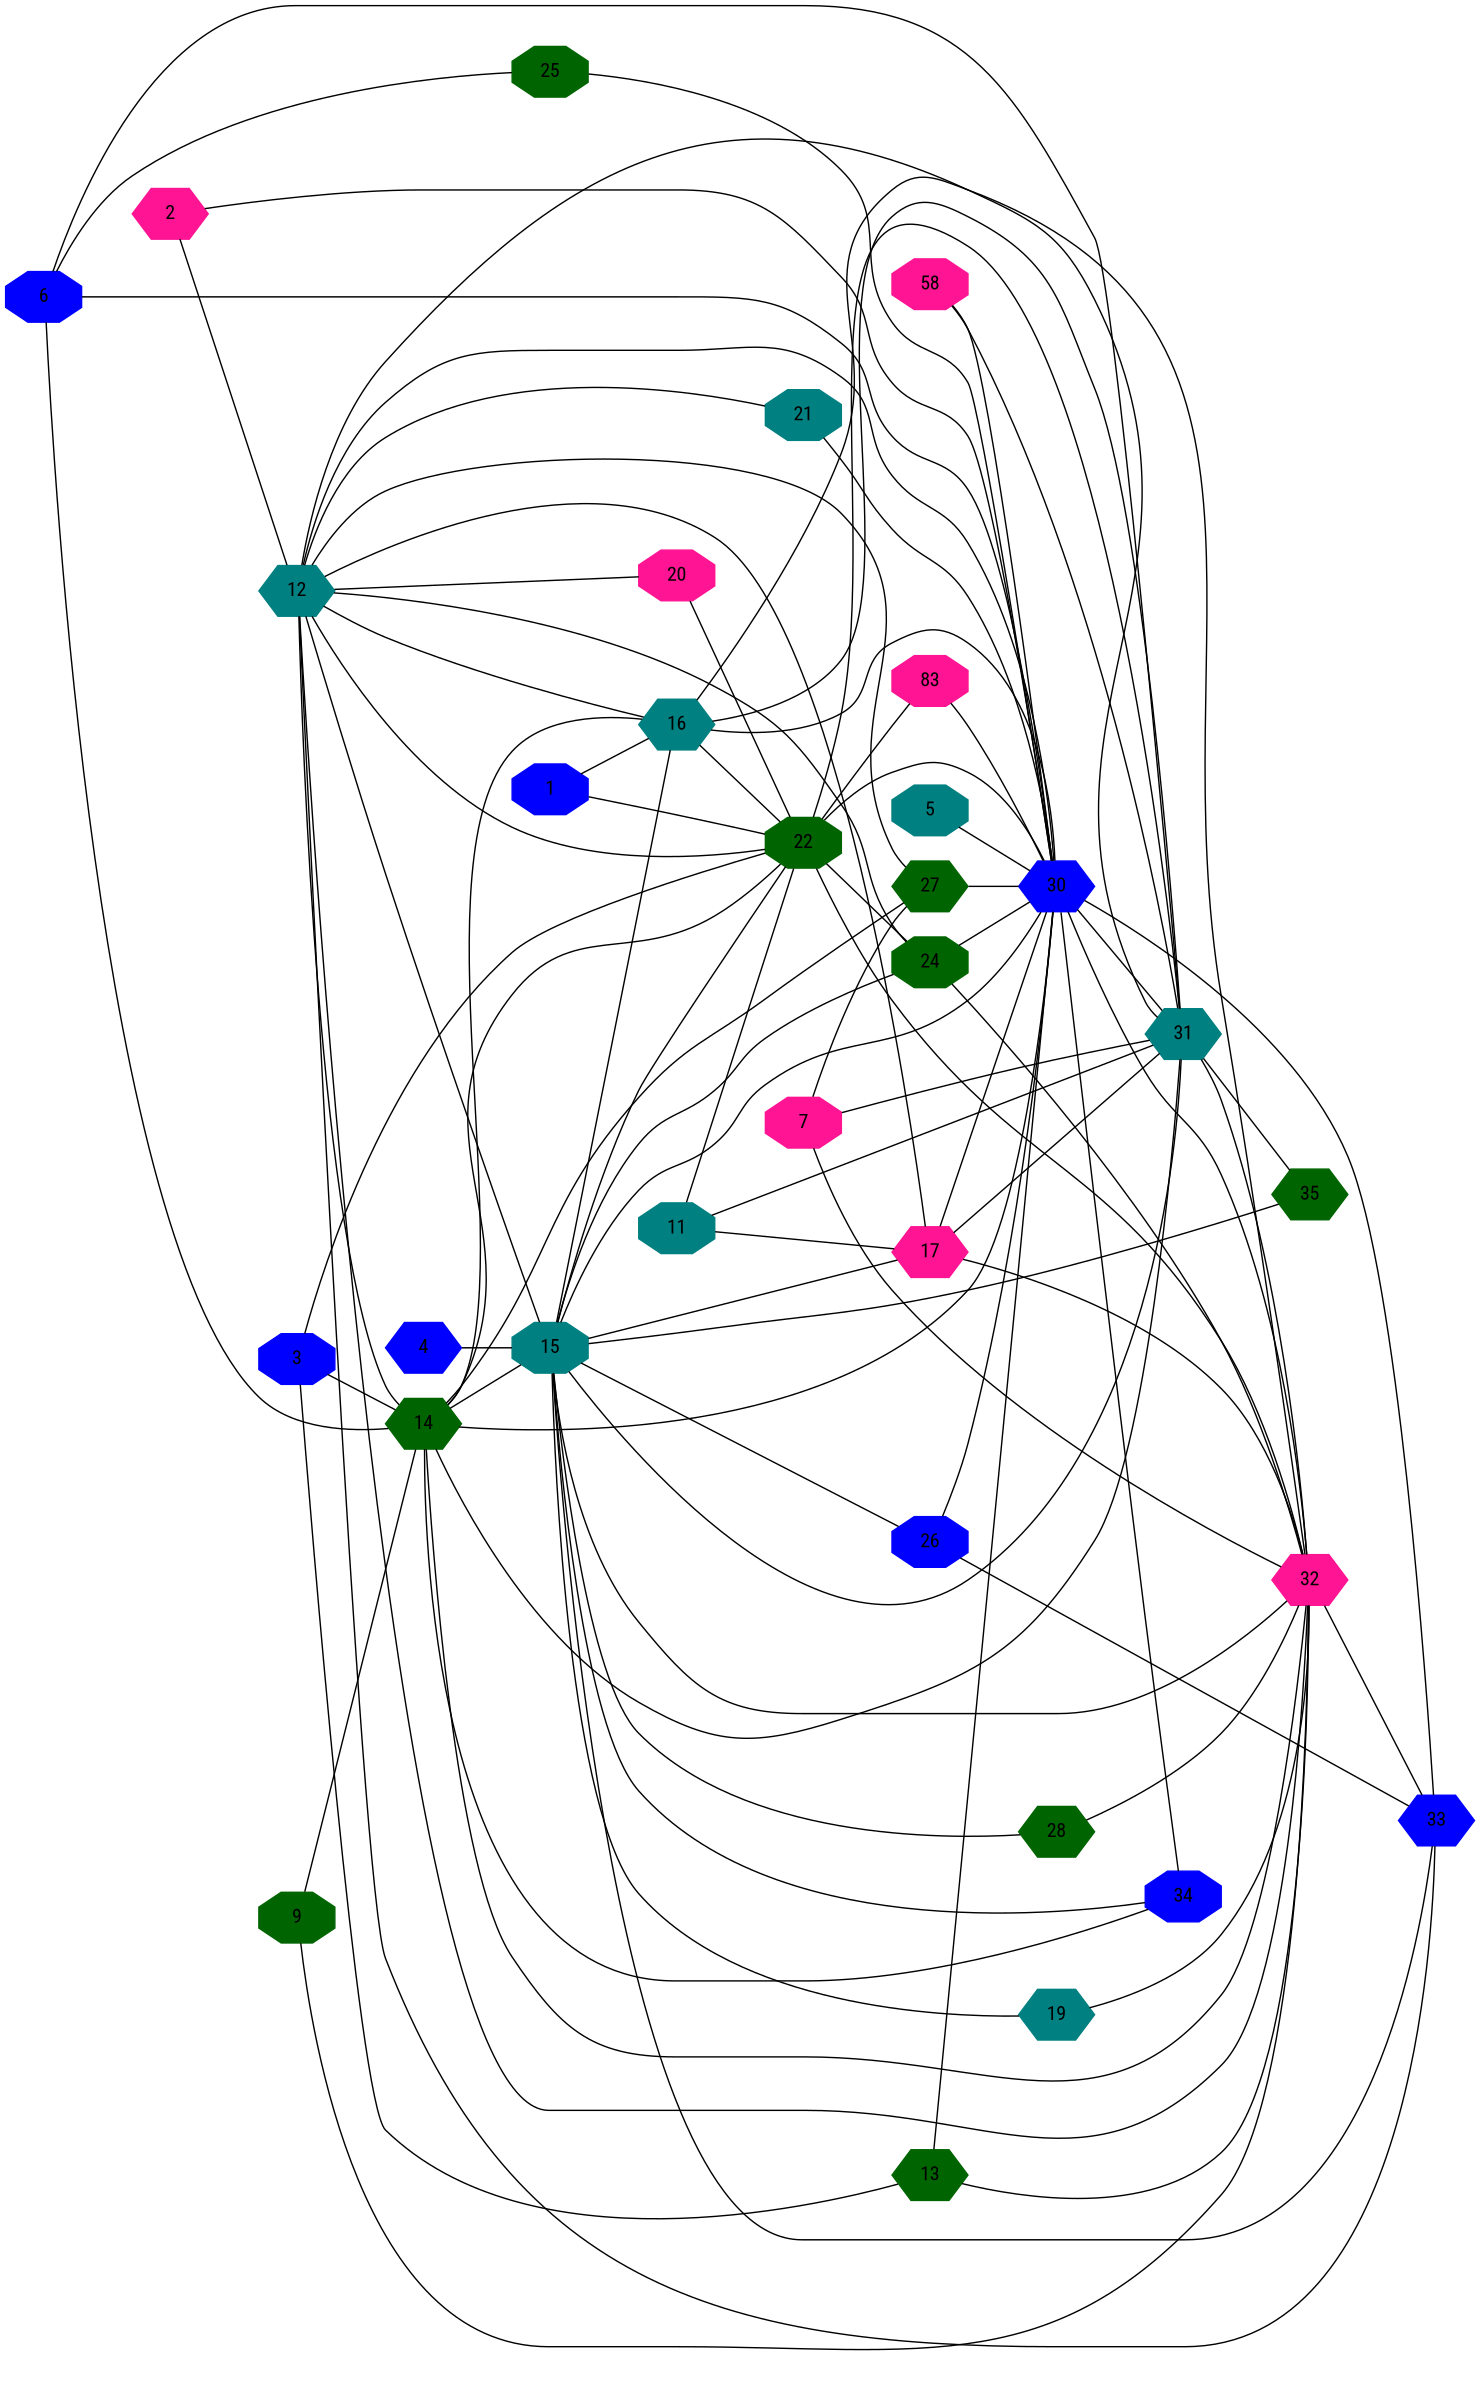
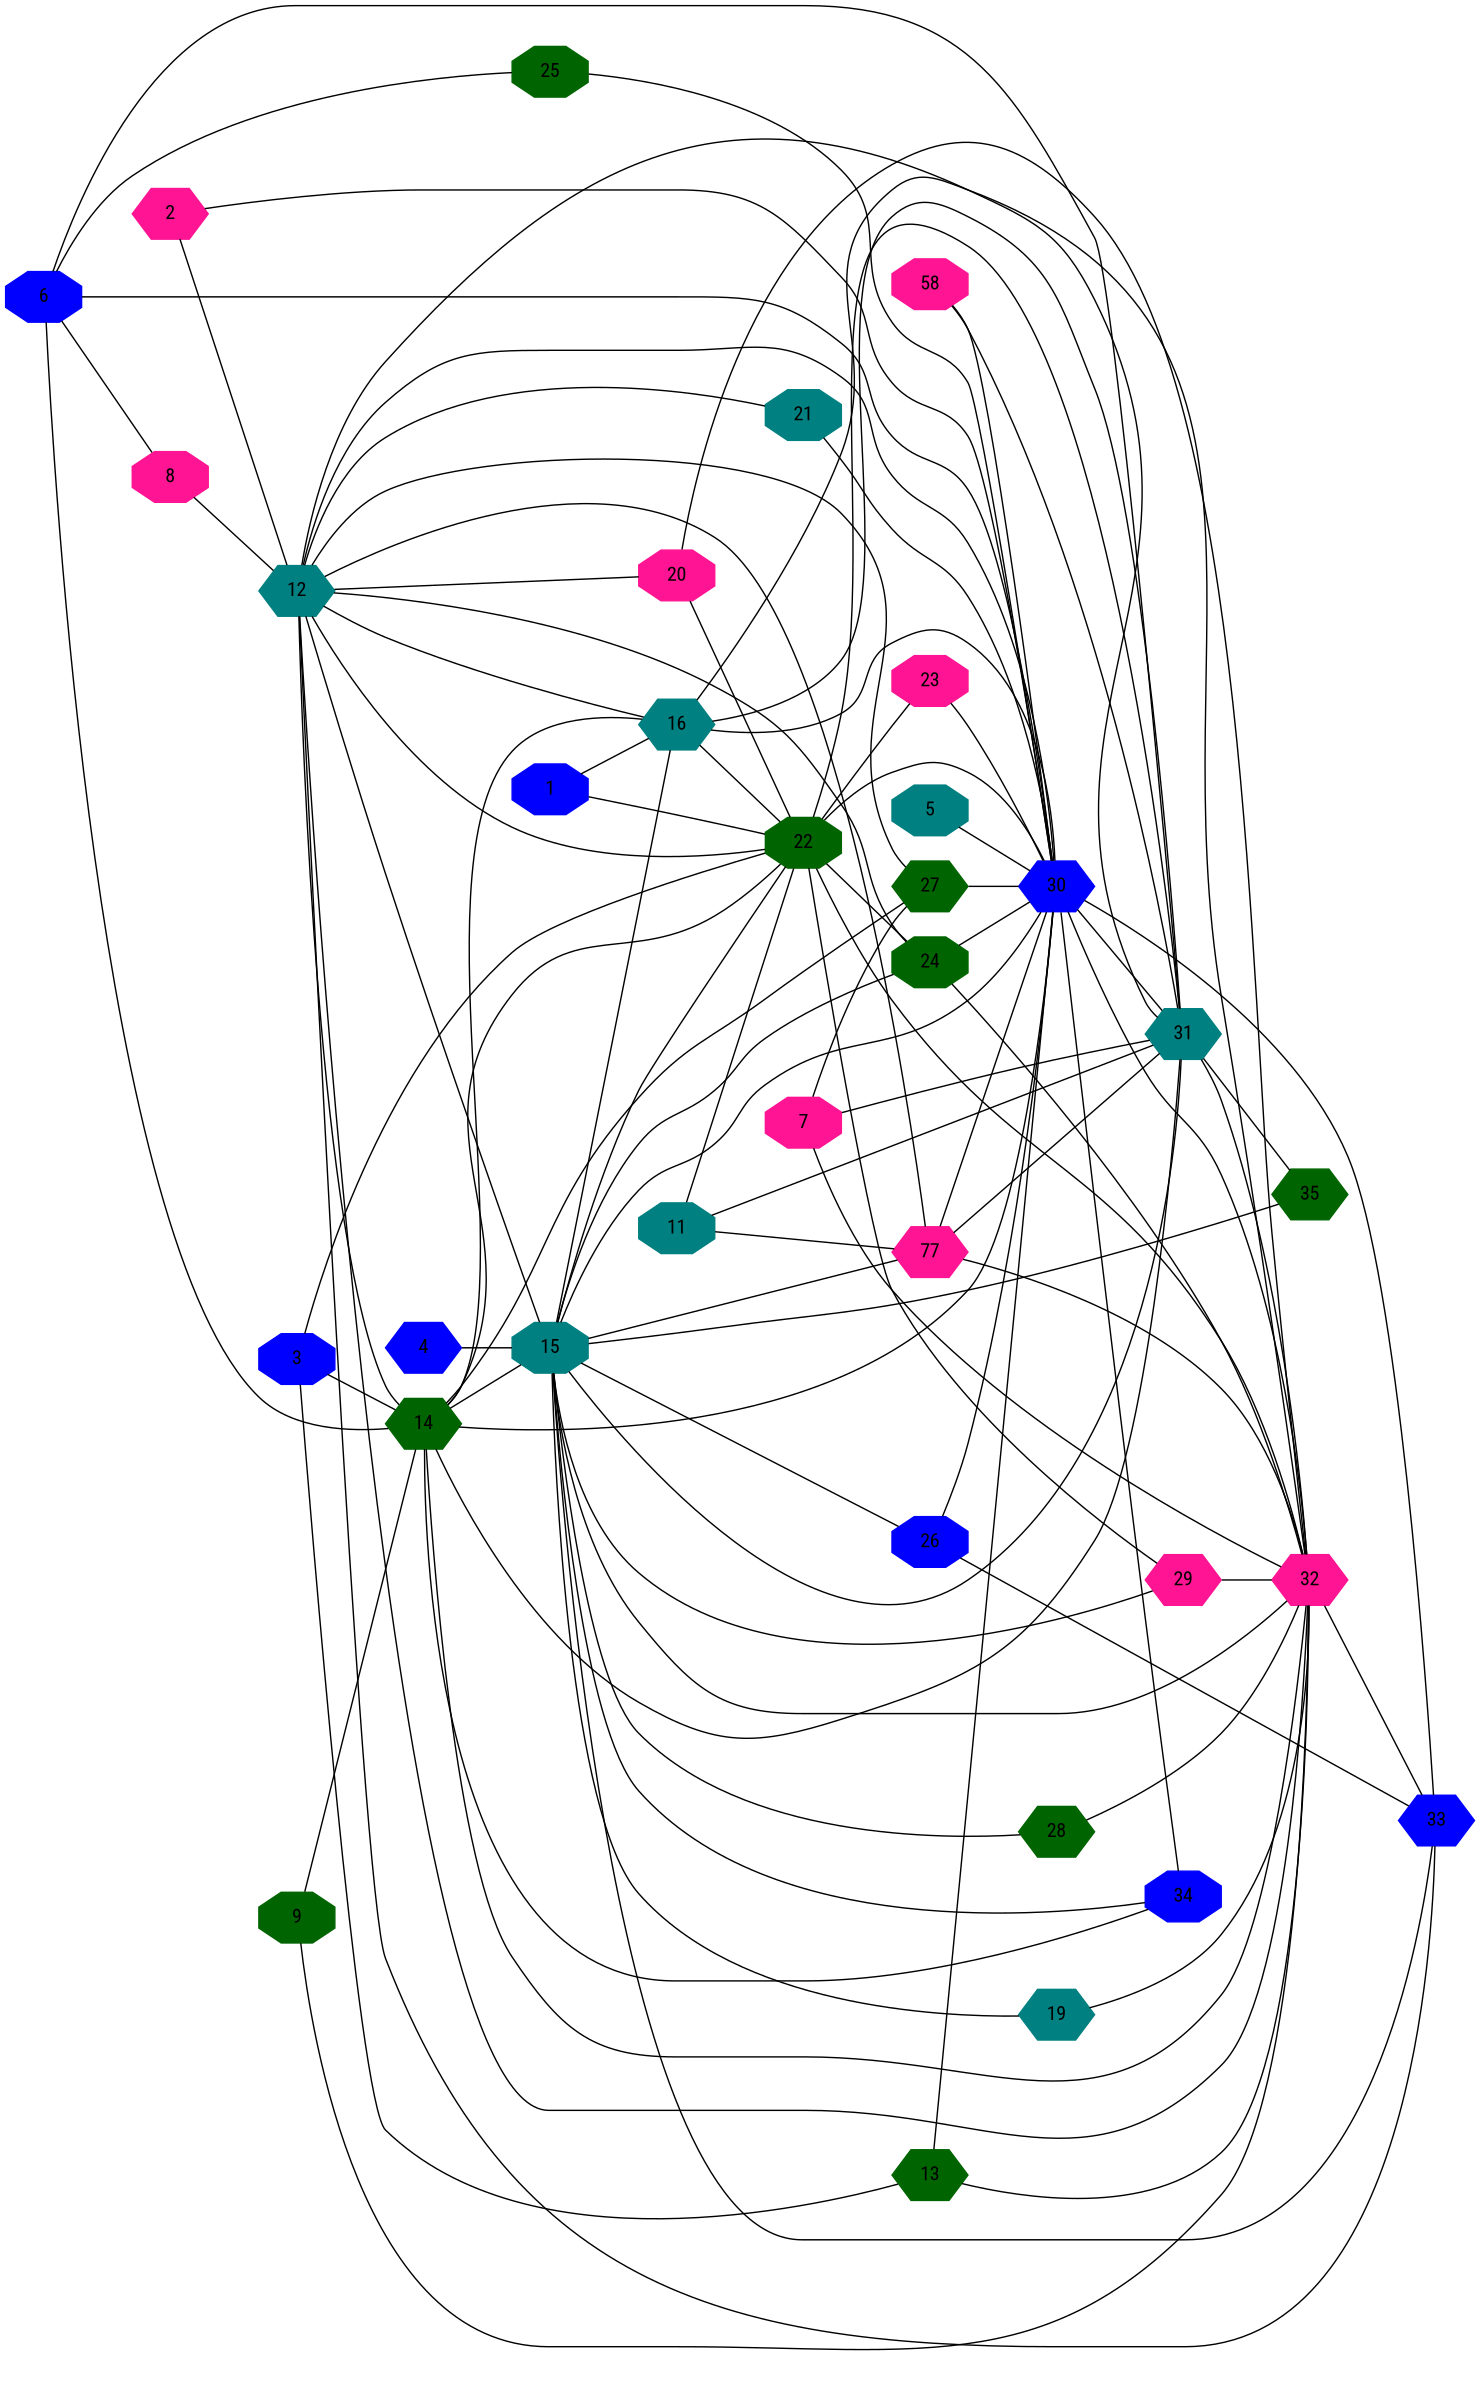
node "8": added
edge "20" -- "32": added
node "83": label "83" -> "23"
node "17": label "17" -> "77"
node "29": added
